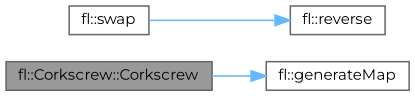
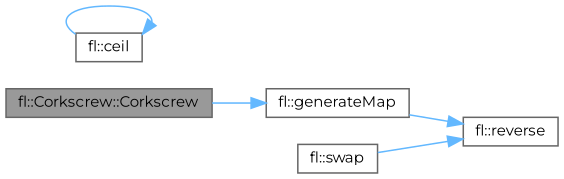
node "fl::ceil": added
edge "fl::generateMap" -> "fl::reverse": added
